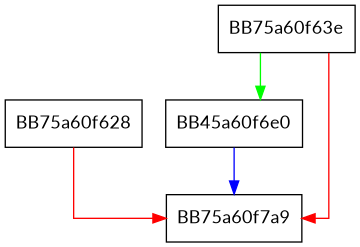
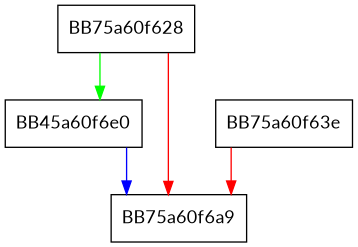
edge "BB75a60f63e" -> "BB45a60f6e0": now "BB75a60f628" -> "BB45a60f6e0"
node "BB75a60f7a9": label "BB75a60f7a9" -> "BB75a60f6a9"
